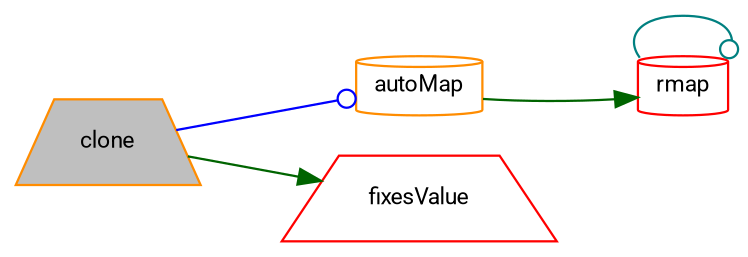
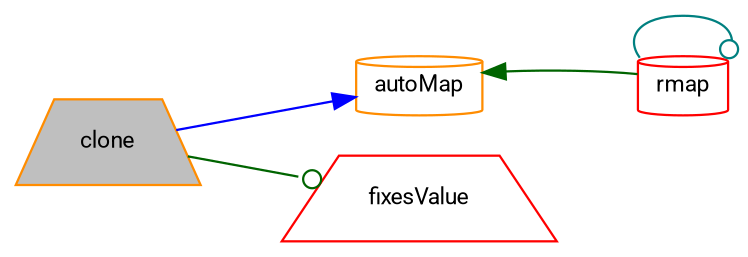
edge "autoMap" -> "rmap": reversed
edge "clone" -> "autoMap": arrowhead odot -> normal
edge "clone" -> "fixesValue": arrowhead normal -> odot
